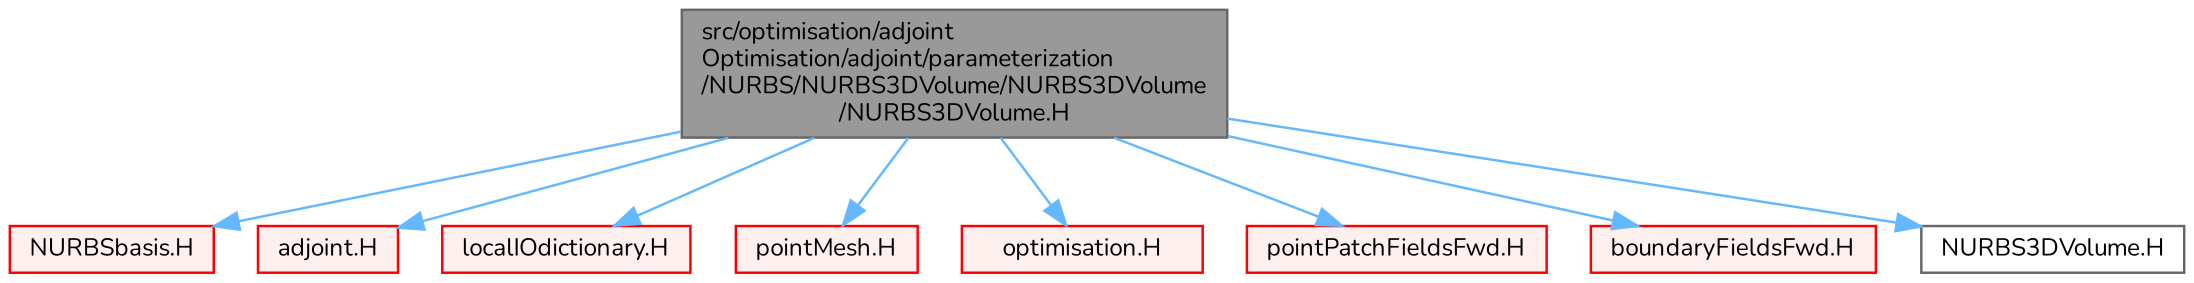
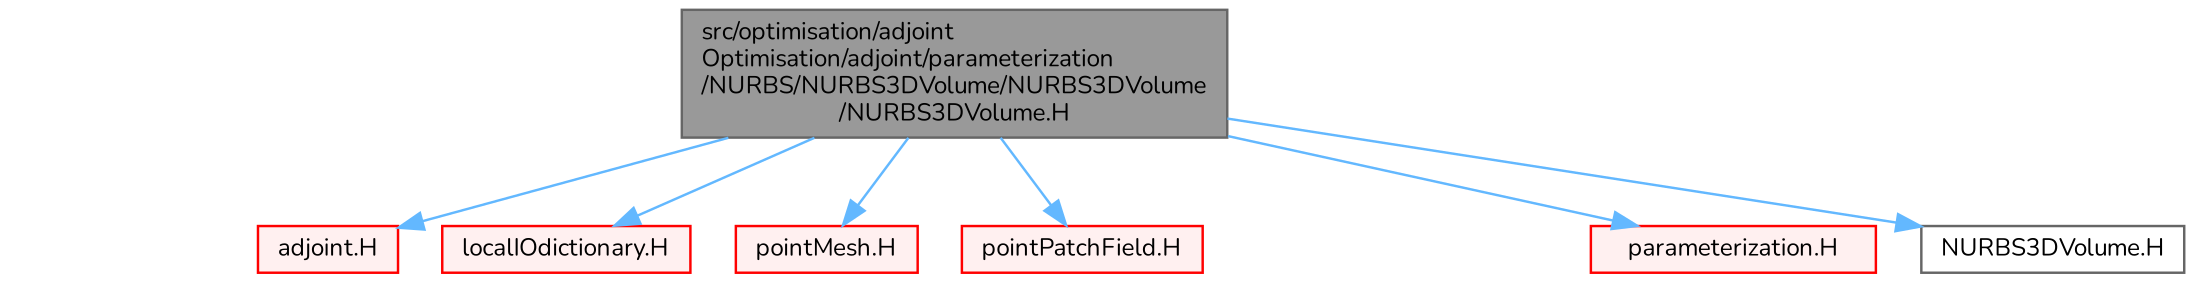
node "NURBSbasis.H": removed
node "optimisation.H": label "optimisation.H" -> "pointPatchField.H"
node "pointPatchFieldsFwd.H": removed
node "boundaryFieldsFwd.H": label "boundaryFieldsFwd.H" -> "parameterization.H"
